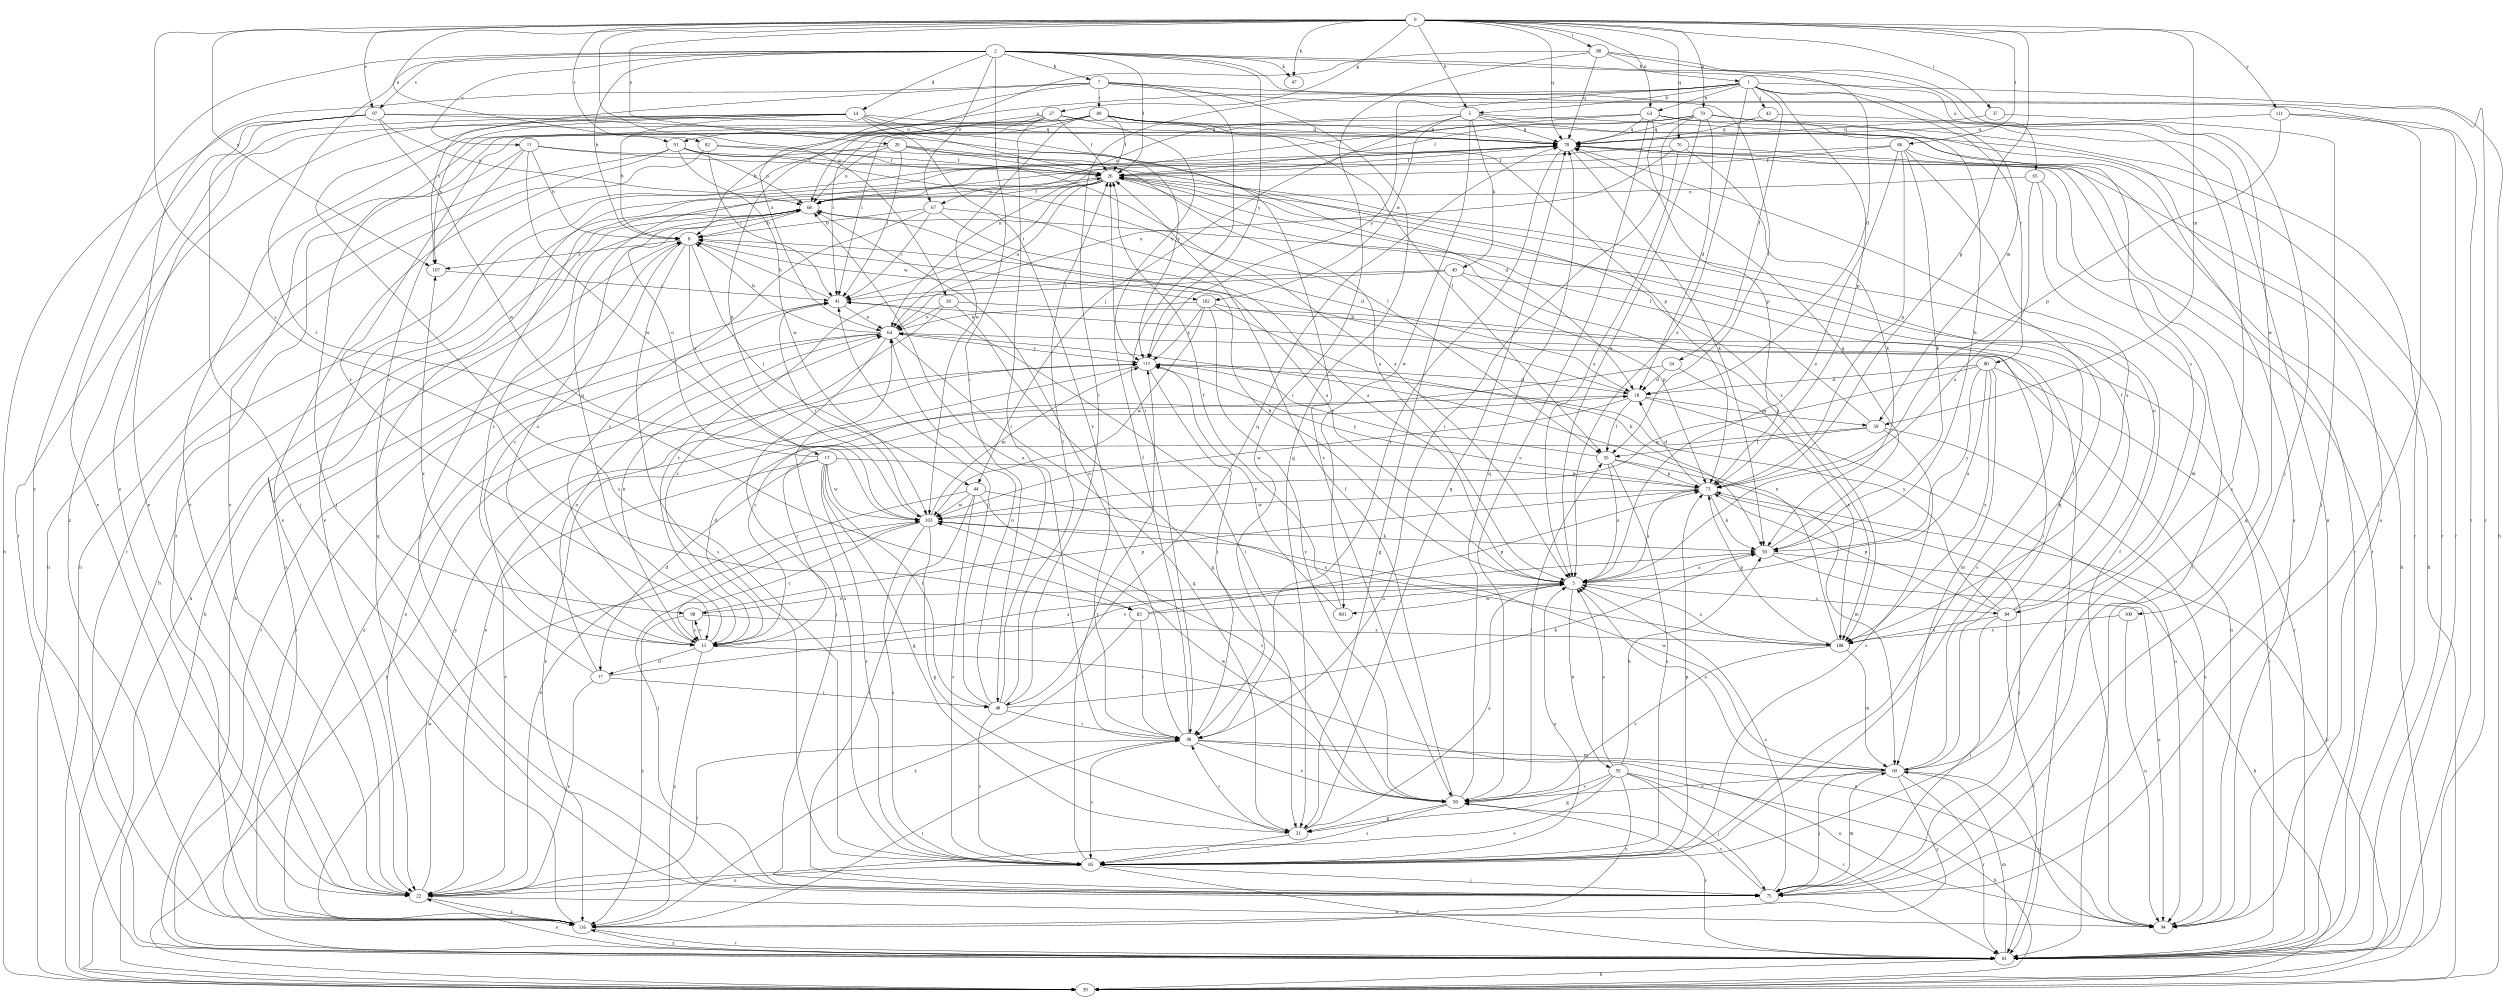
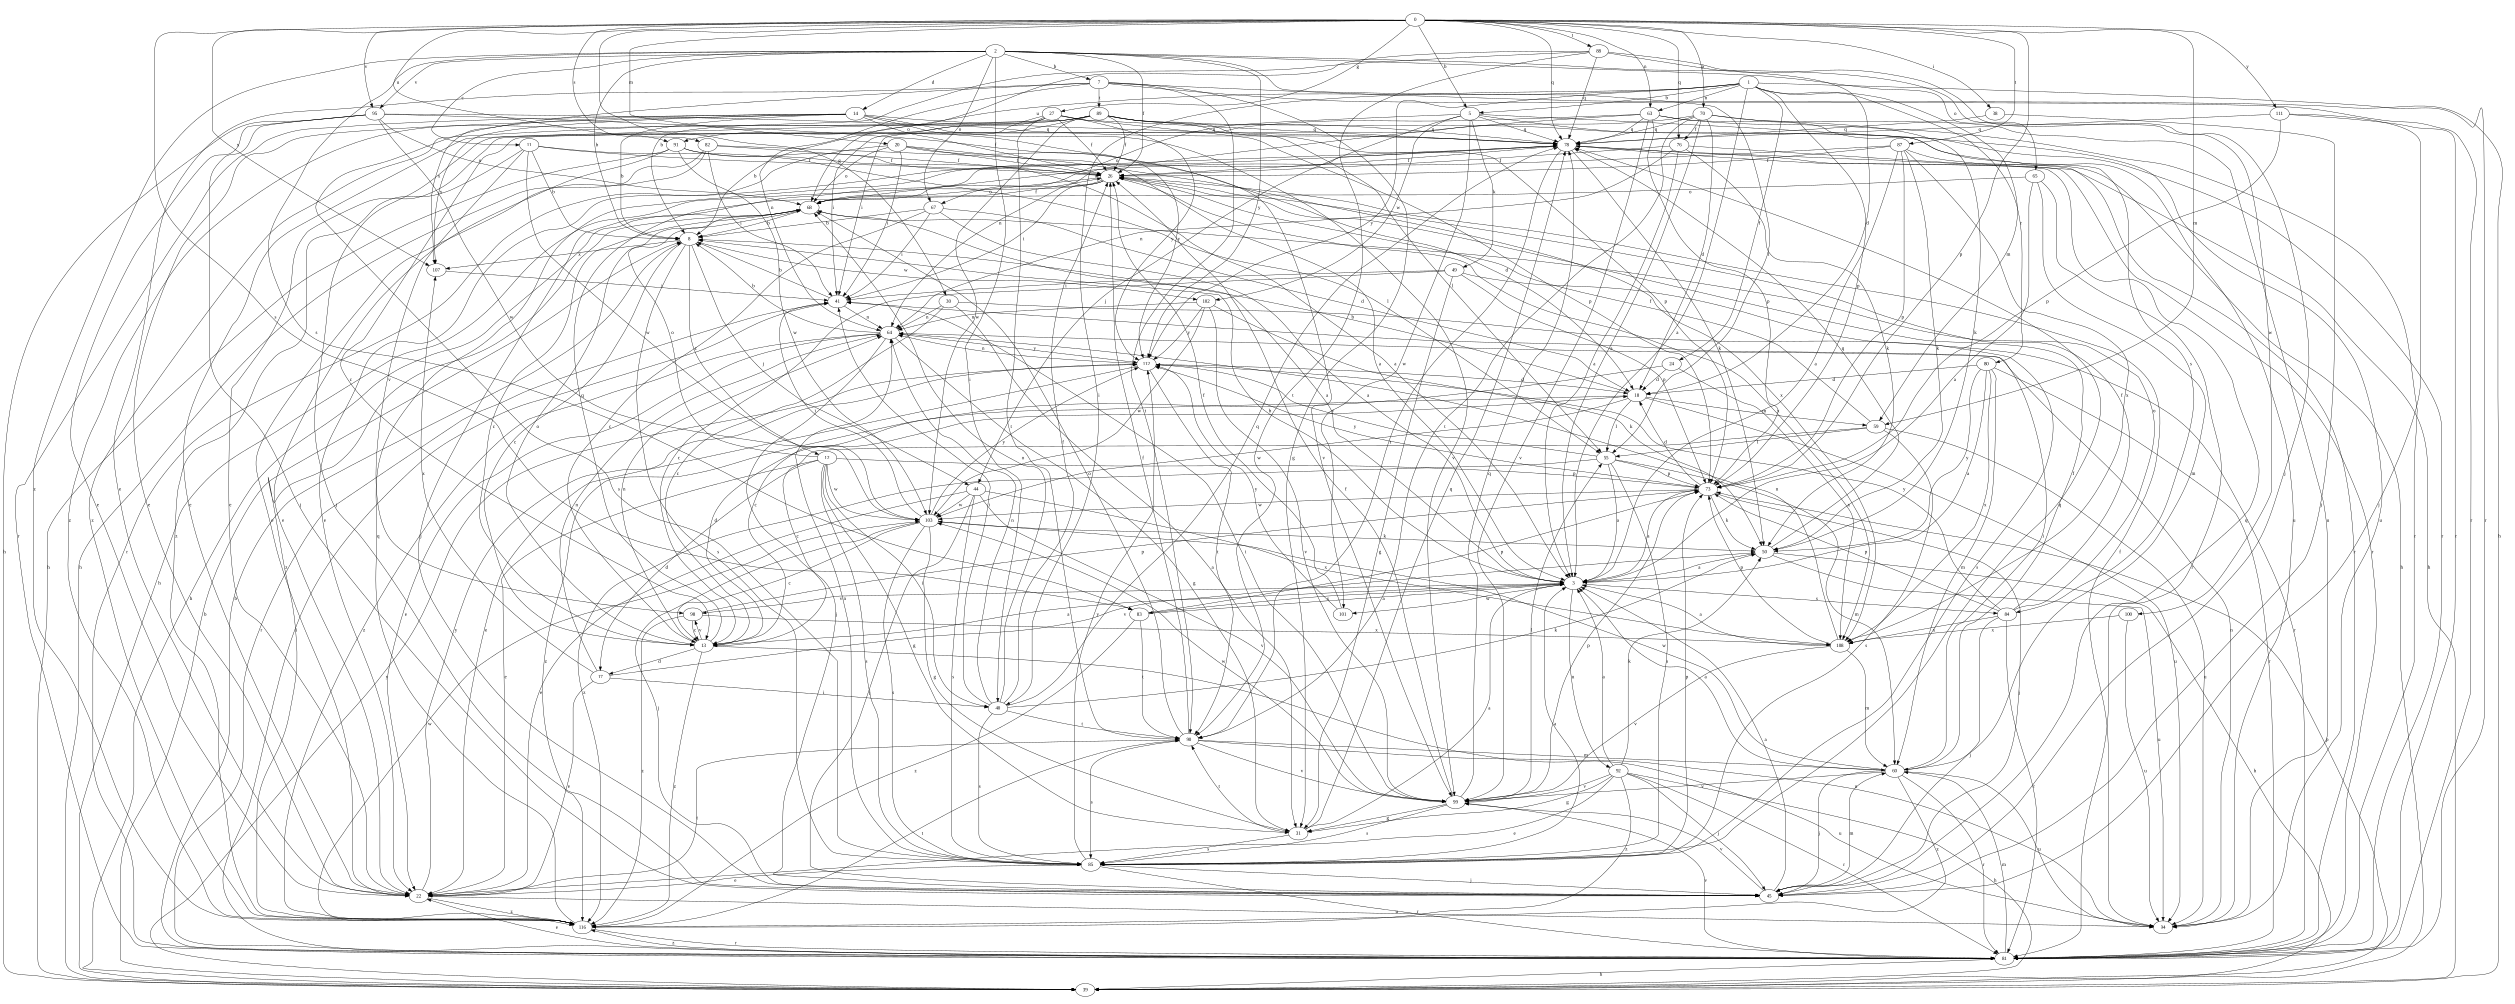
edge "88" -> "1": now "88" -> "8"
edge "0" -> "20": label "e" -> "m"
node "47": removed
node "97": label "97" -> "95"
node "43": removed
node "37": label "37" -> "38"
edge "70" -> "26": now "70" -> "76"
node "86": label "86" -> "87"
edge "91" -> "68": removed, label "o"
edge "26" -> "64": now "112" -> "64"
edge "27" -> "103": now "27" -> "73"
edge "89" -> "116": added, label "z"
edge "102" -> "81": removed, label "r"
edge "14" -> "90": now "14" -> "99"
edge "82" -> "22": added, label "e"
edge "103" -> "112": label "m" -> "y"
edge "80" -> "103": removed, label "w"
edge "55" -> "116": added, label "z"
edge "30" -> "31": label "g" -> "a"
edge "3" -> "83": added, label "s"
node "801": label "801" -> "101"
edge "99" -> "73": added, label "p"
node "75": label "75" -> "45"
